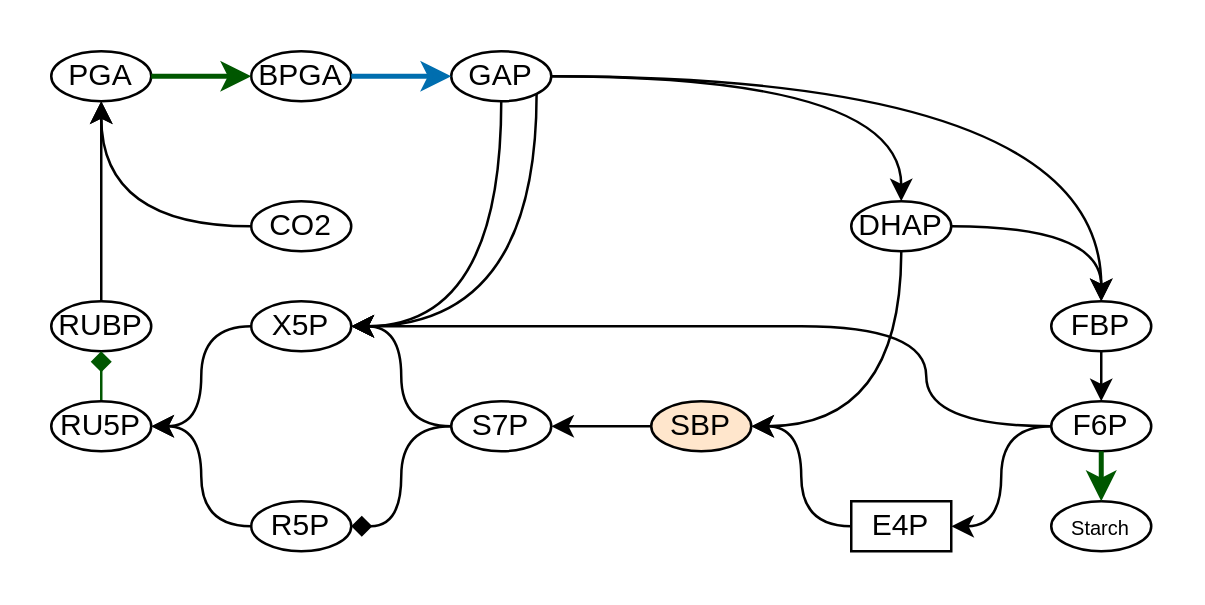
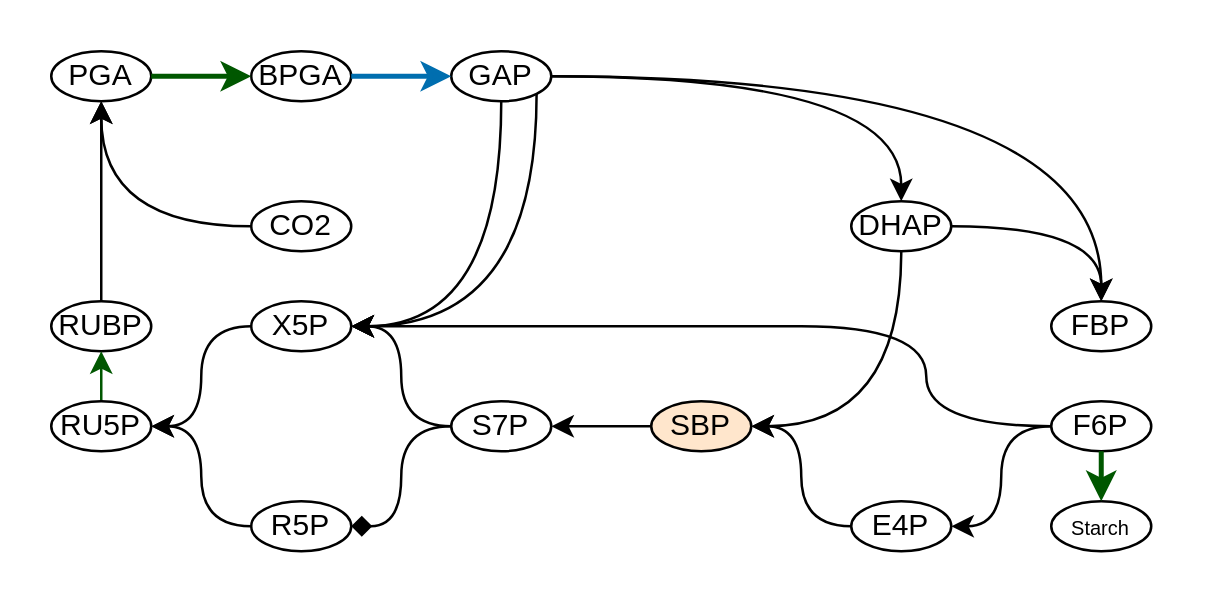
edge "FBP" -> "F6P": removed
edge "RU5P" -> "RUBP": arrowhead diamond -> classic
node "E4P": shape rectangle -> ellipse
